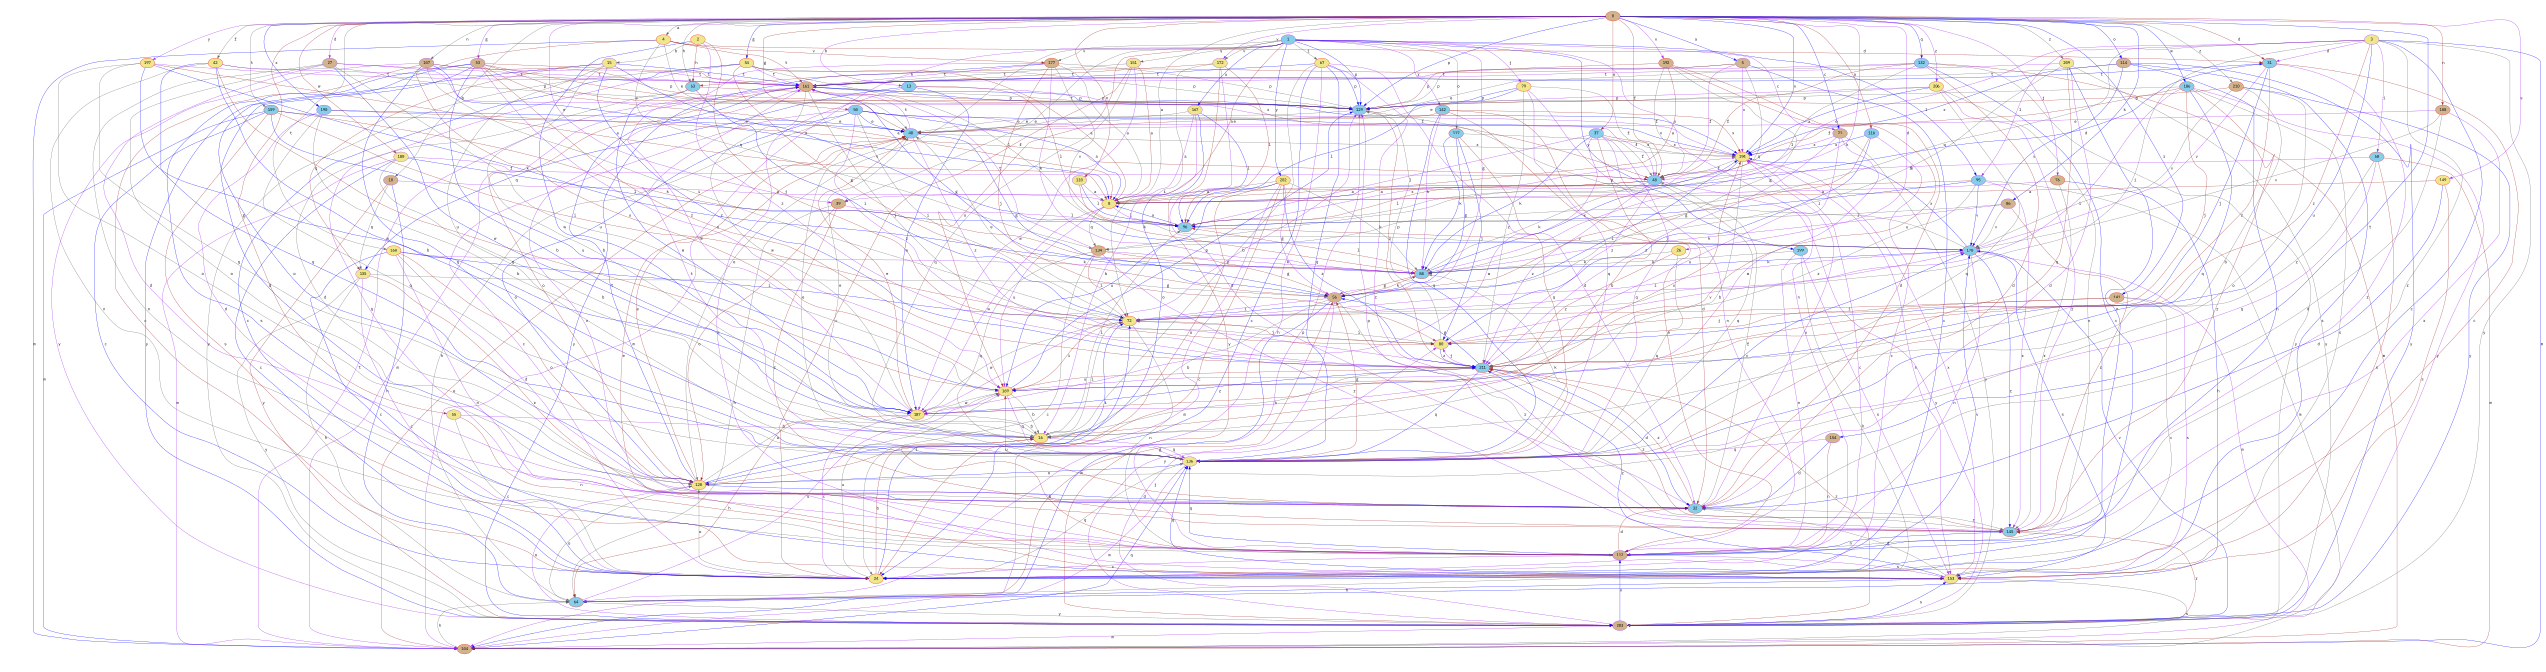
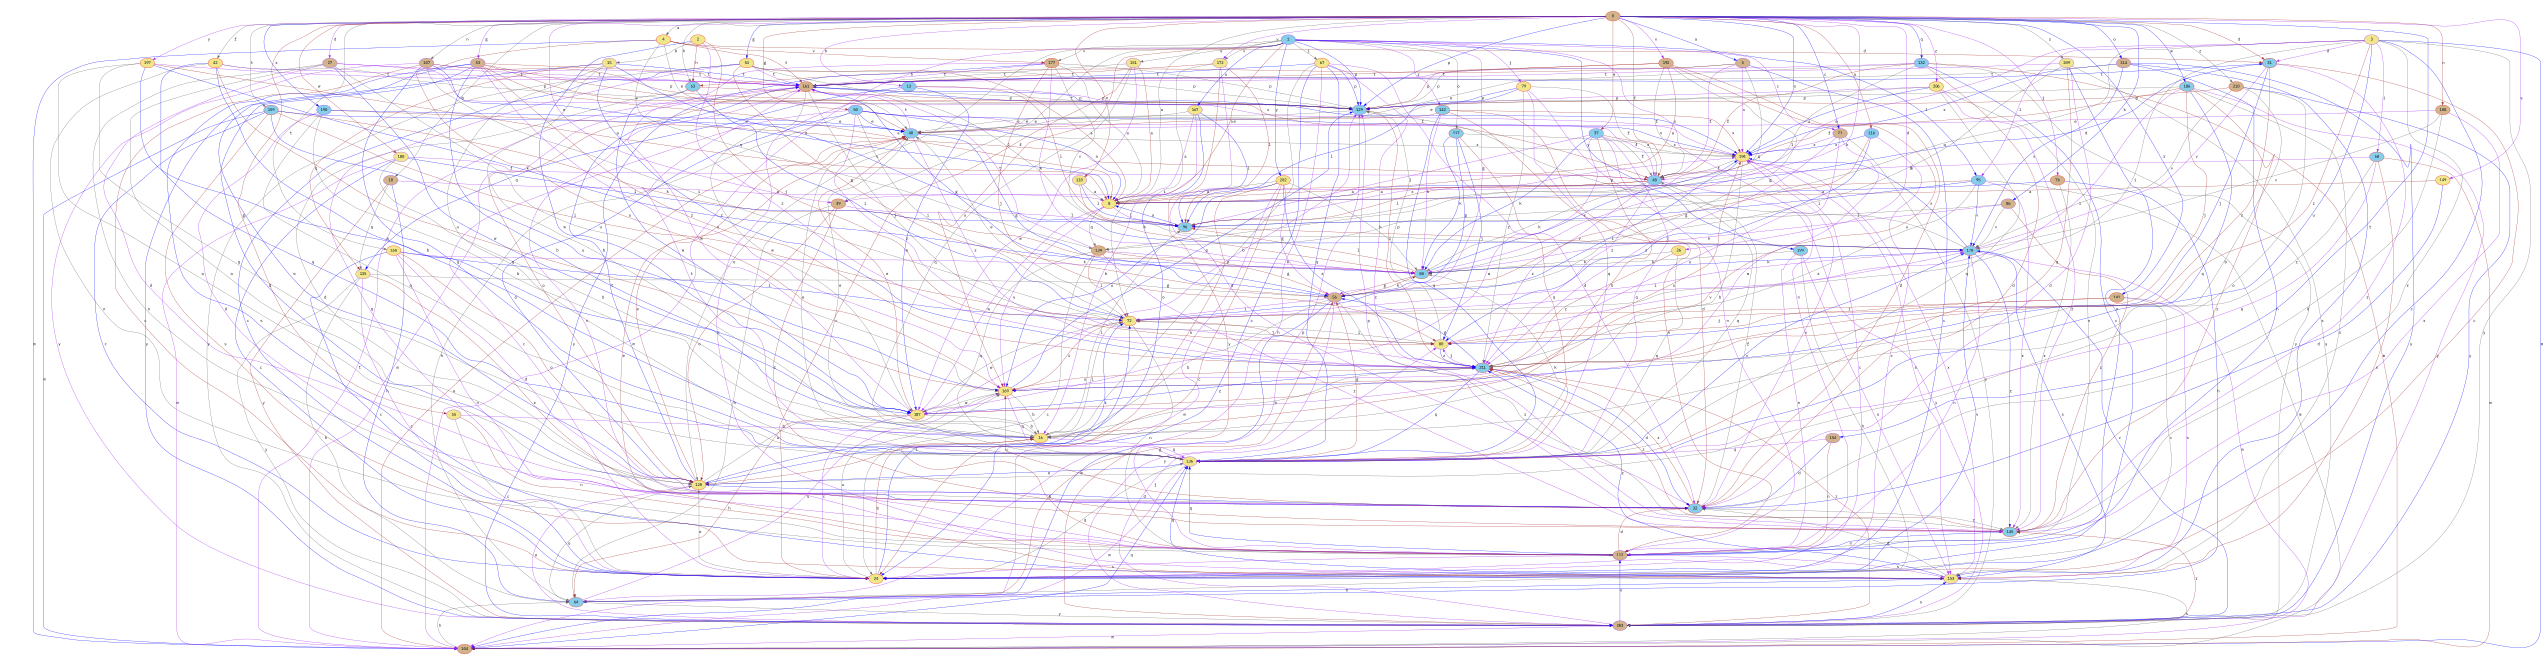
edge "192" -> "161": added, label "t"
edge "76" -> "8": color purple -> blue
edge "149" -> "153": removed, label "s"
